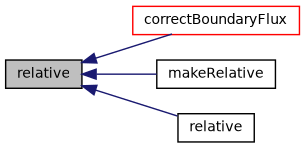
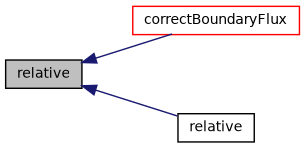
node "makeRelative": removed
